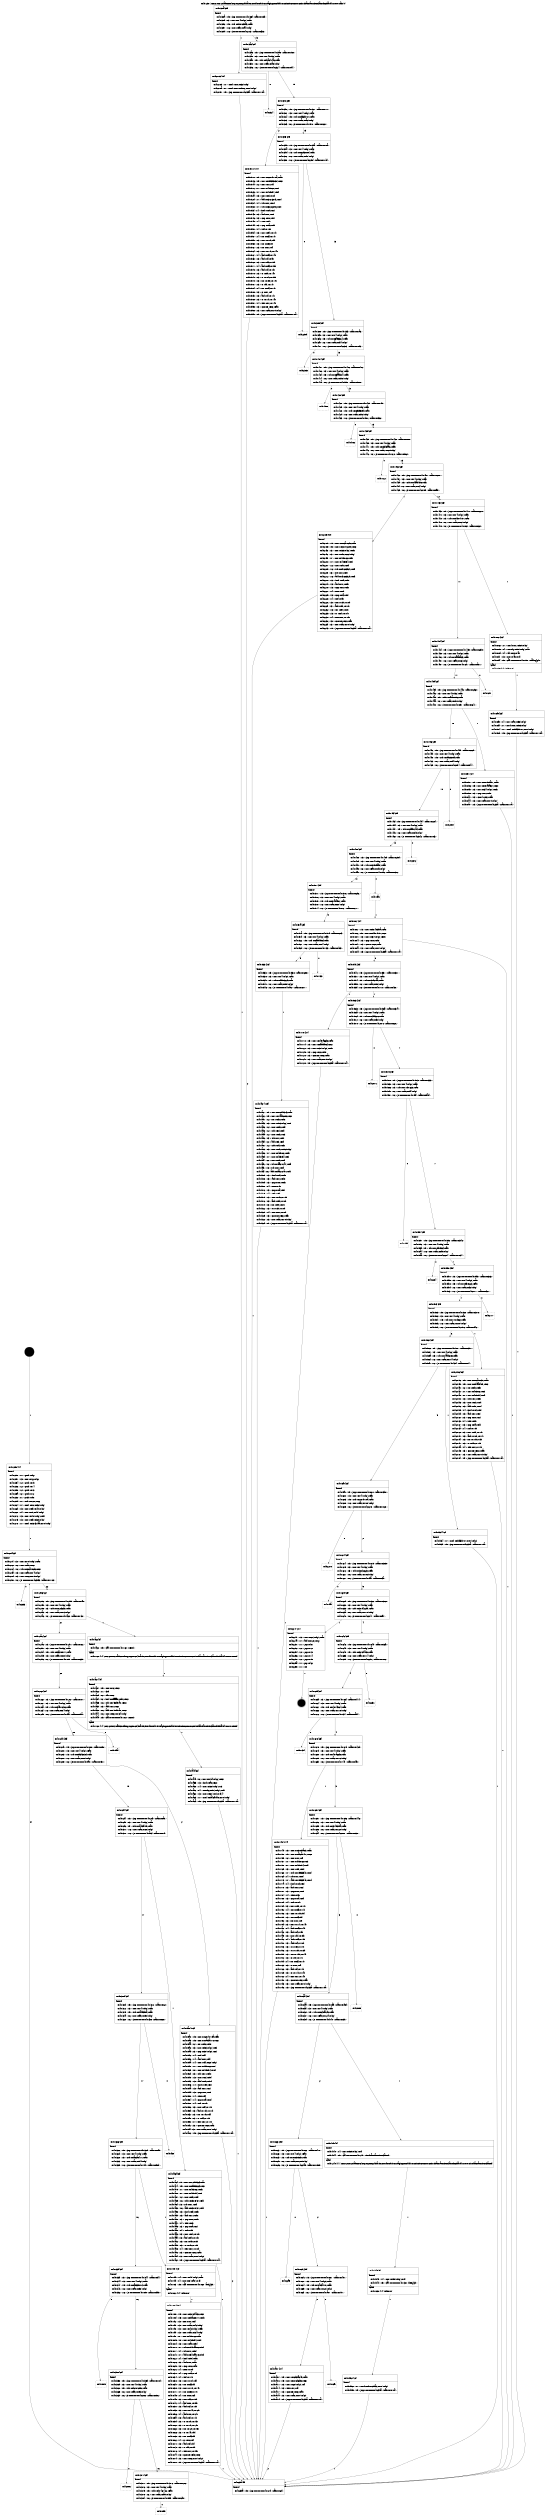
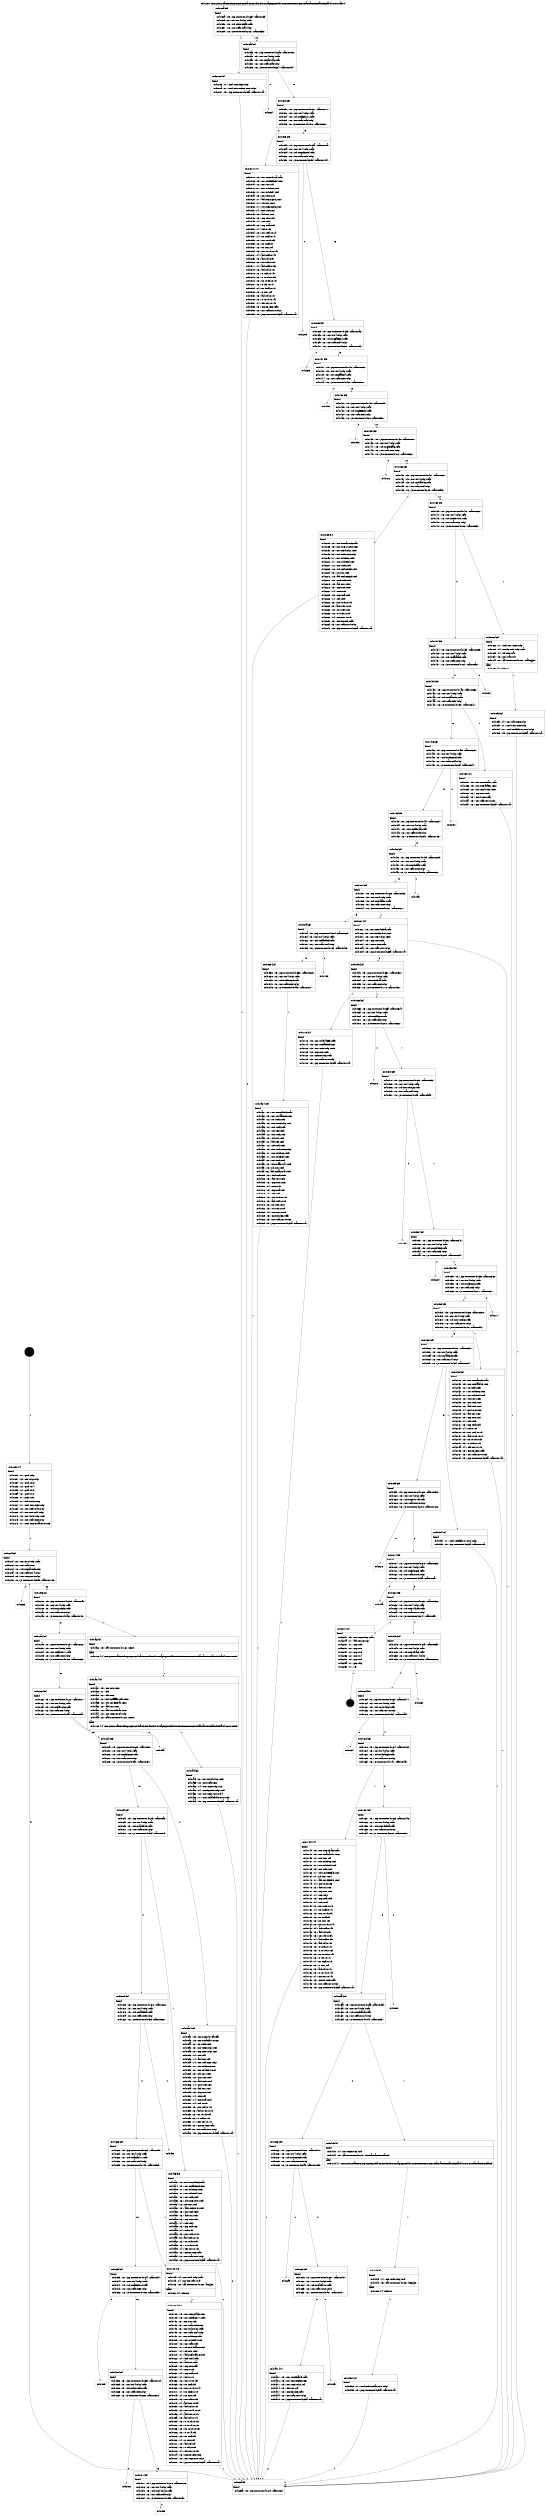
node "0x402342": removed
edge "0x4018ac" -> "0x4018c7 [27]": now "0x401501 [25]" -> "0x4018c7 [27]"
